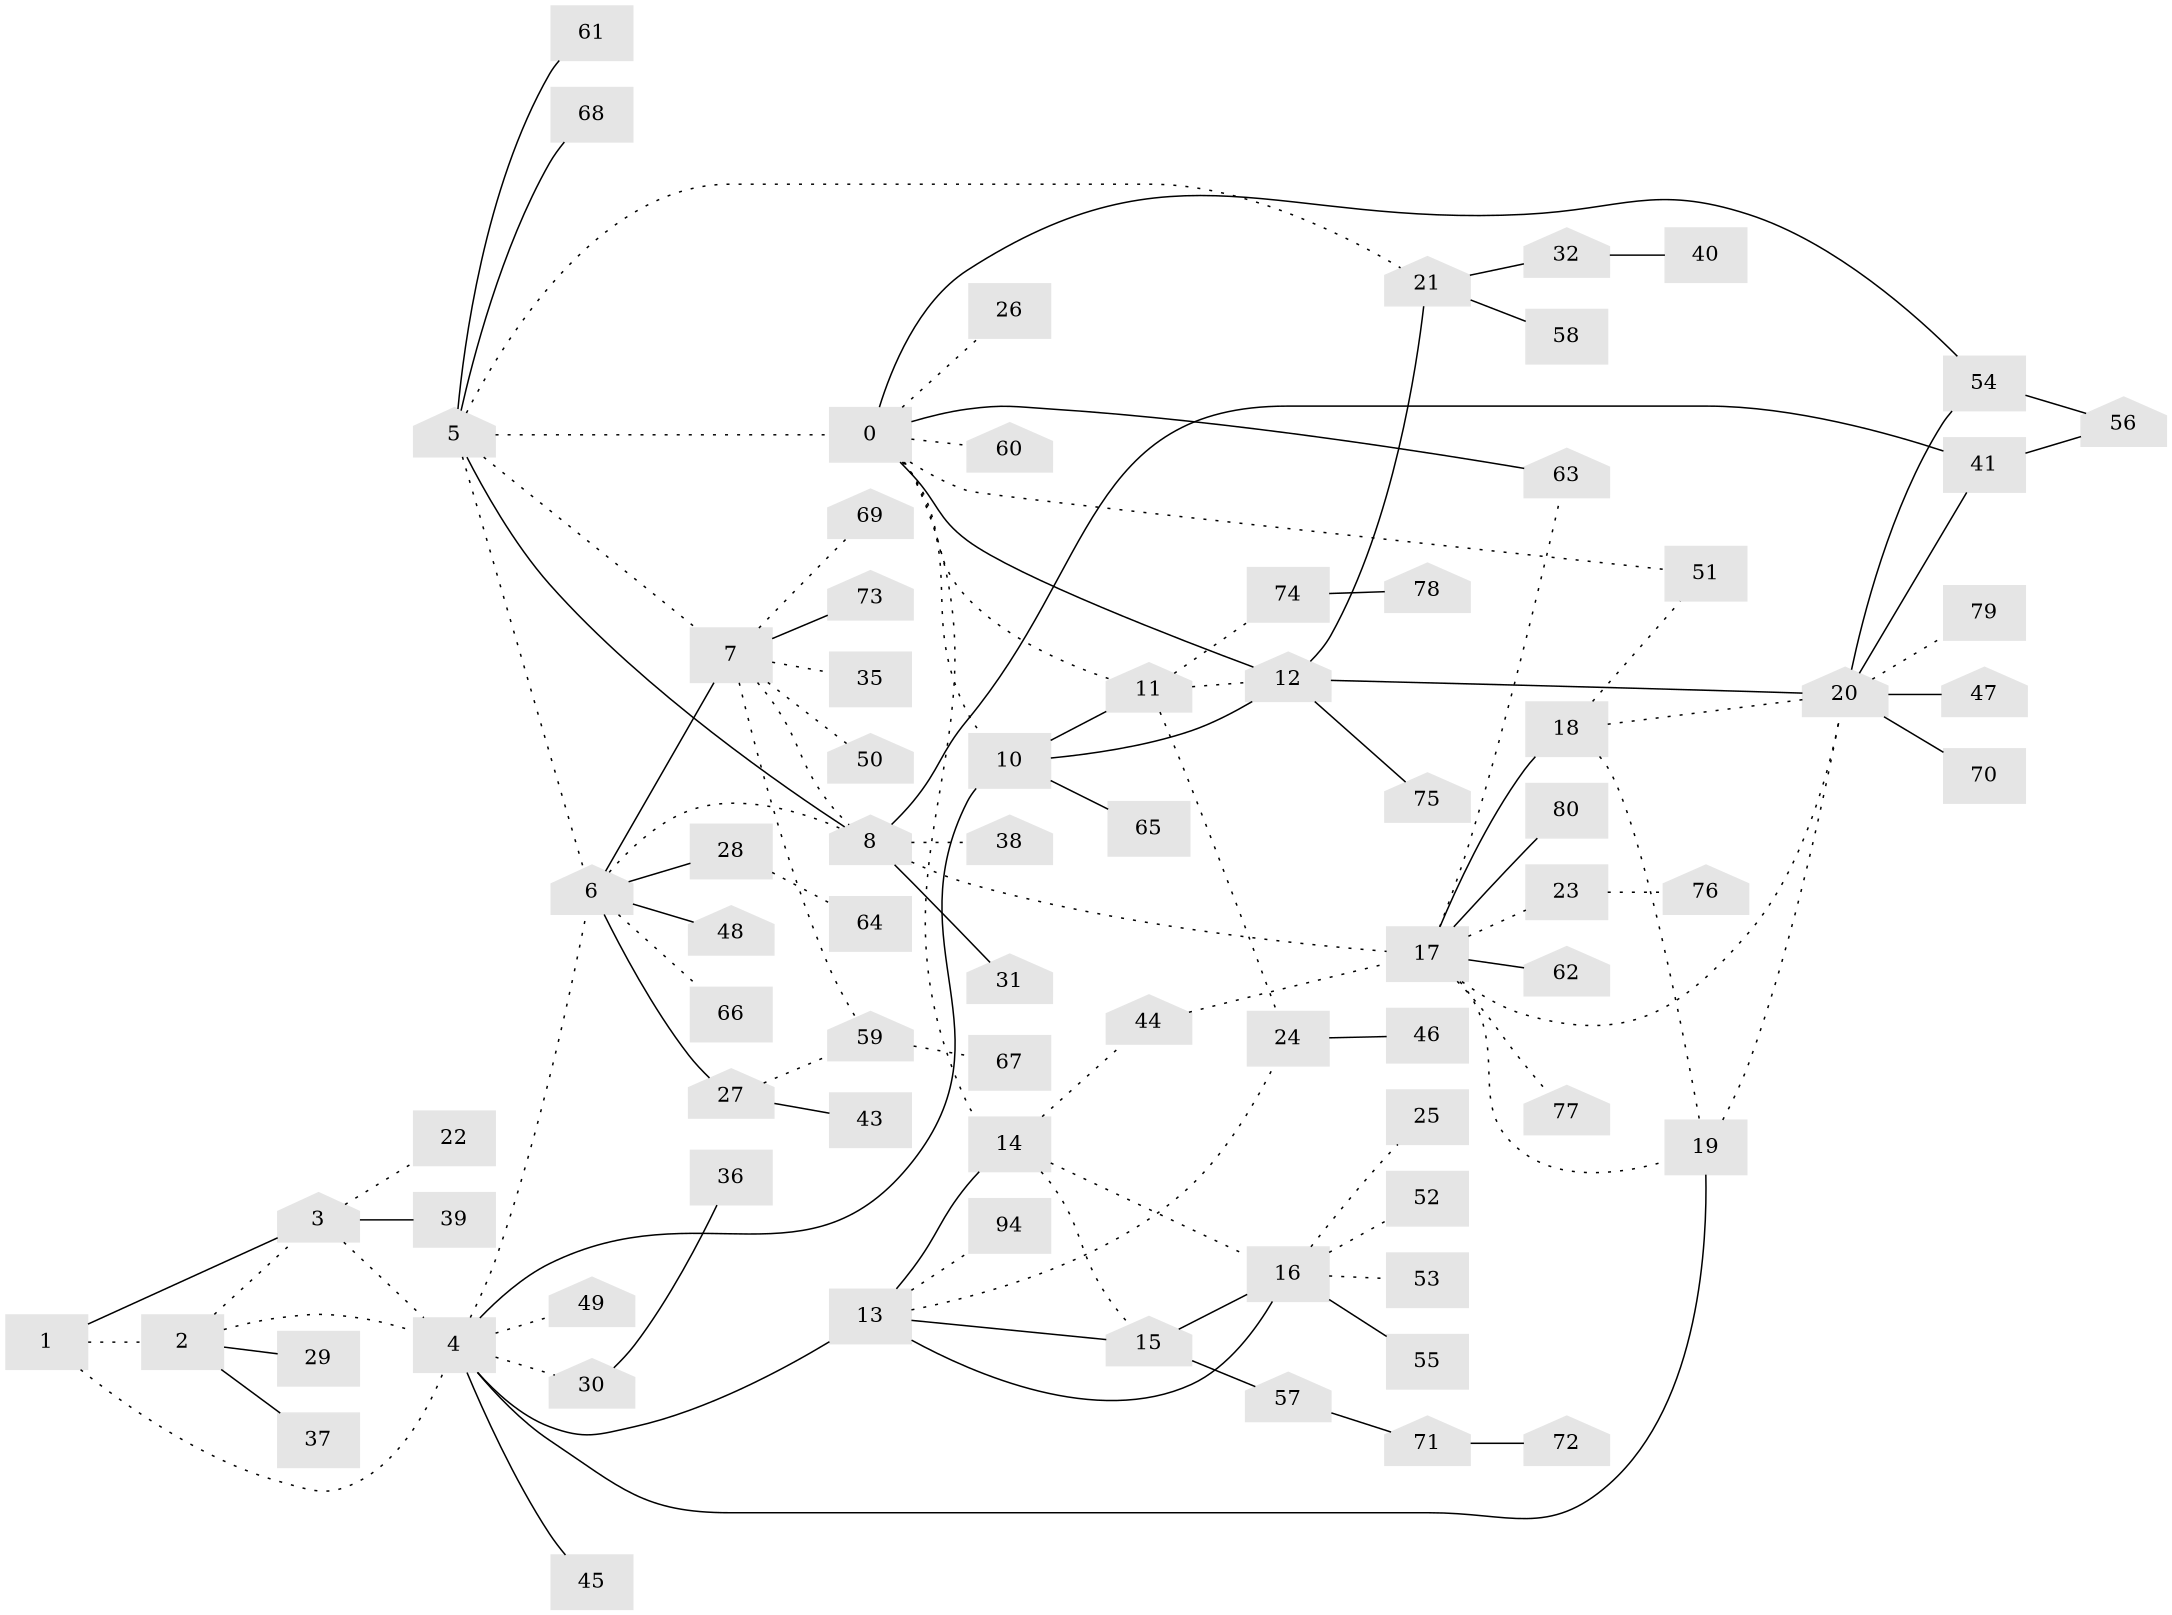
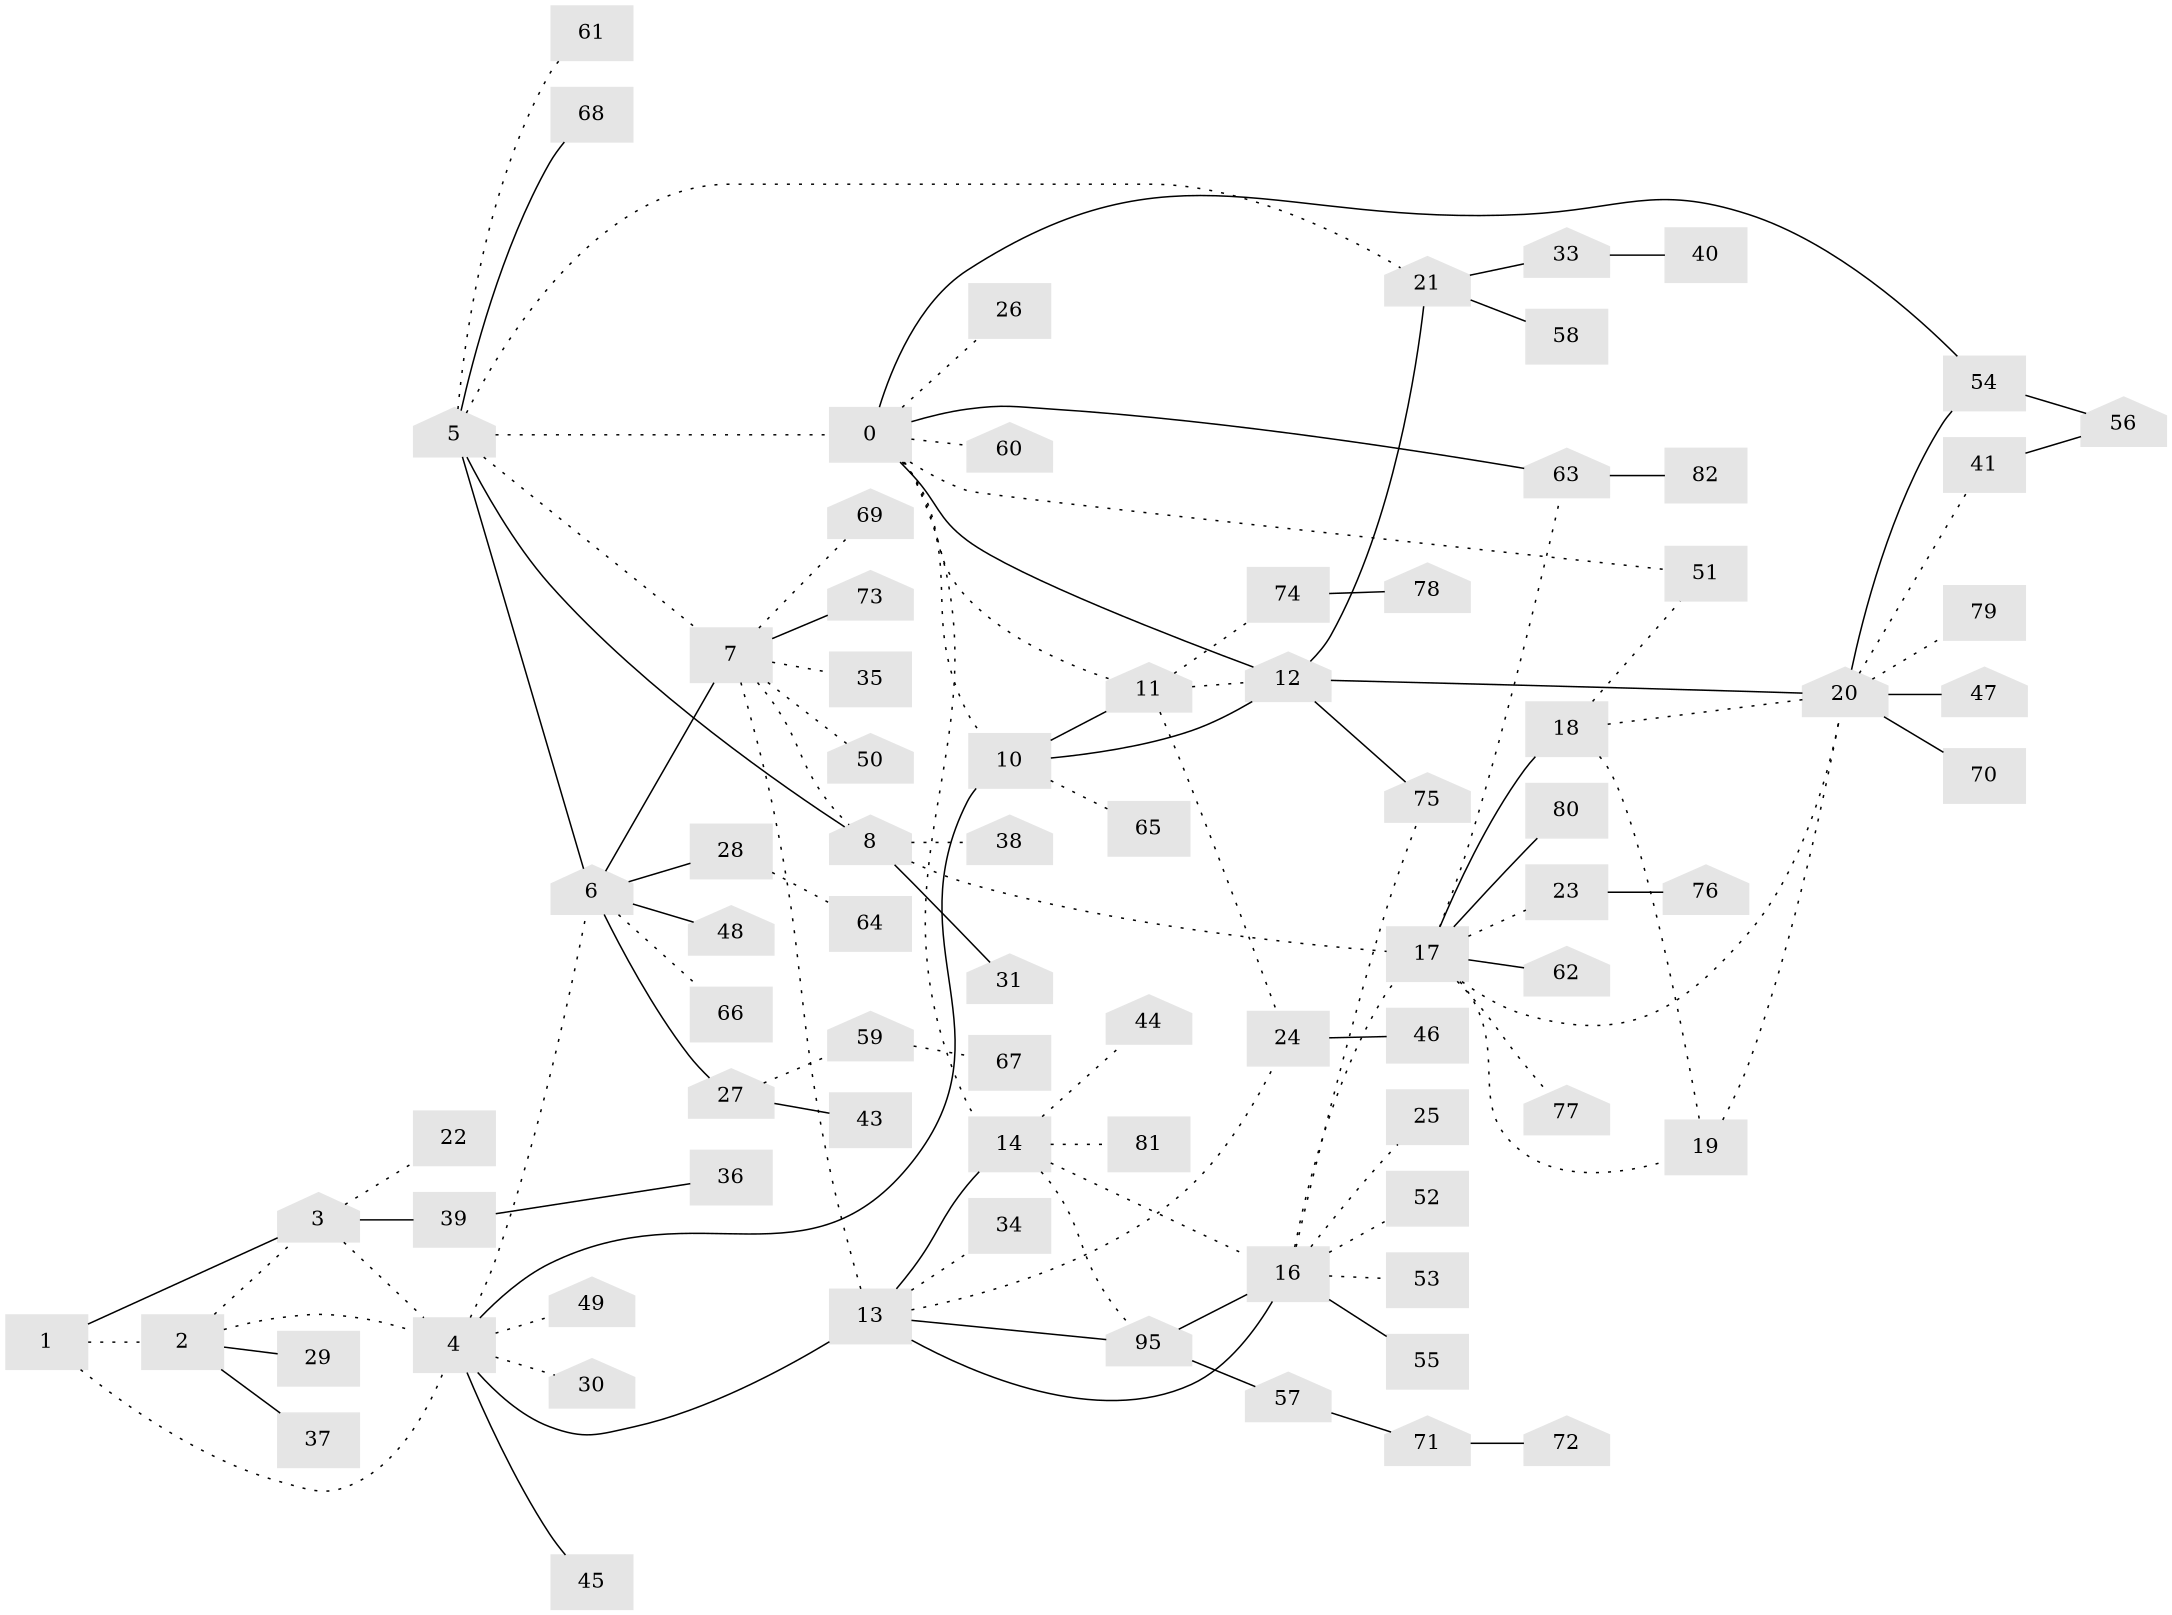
edge "61" -- "5": style solid -> dotted
node "32": label "32" -> "33"
edge "41" -- "8": removed
node "82": added
edge "41" -- "20": style solid -> dotted
edge "5" -- "6": style dotted -> solid
edge "10" -- "65": style solid -> dotted
edge "8" -- "6": removed
edge "7" -- "59": now "7" -- "13"
edge "23" -- "76": style dotted -> solid
edge "17" -- "44": now "17" -- "16"
edge "75" -- "16": added
node "81": added
node "94": label "94" -> "34"
edge "36" -- "30": now "36" -- "39"
node "15": label "15" -> "95"
edge "19" -- "4": removed
